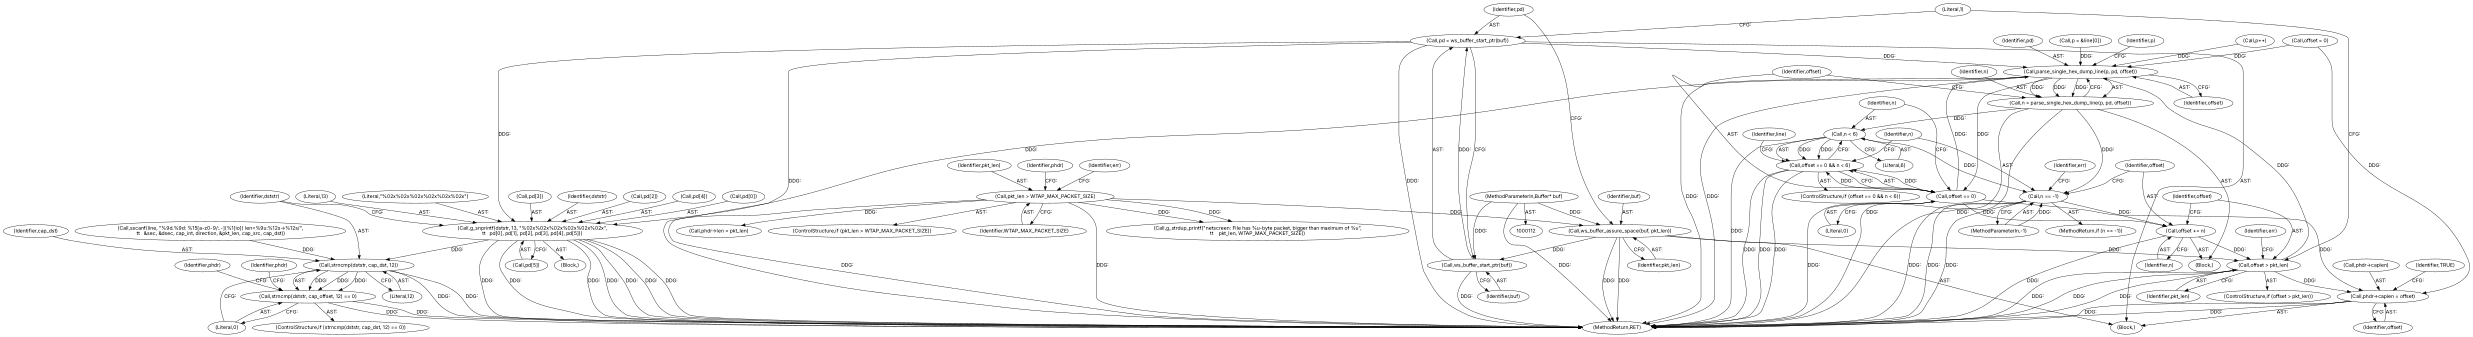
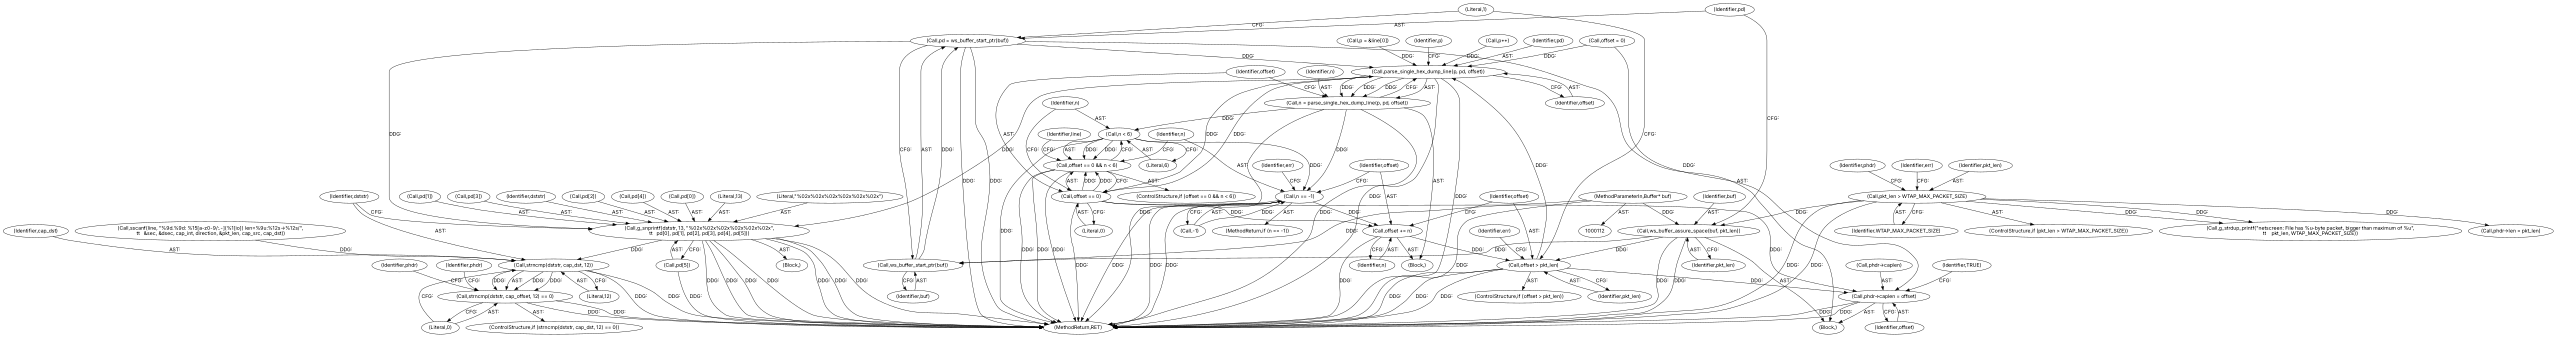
node "(Call,pd[1])": added
node "(MethodParameterIn,-1)": label "(MethodParameterIn,-1)" -> "(Call,-1)"
edge "(Call,ws_buffer_start_ptr(buf))" -> "(MethodReturn,RET)": now "(Call,pd[5])" -> "(MethodReturn,RET)"
